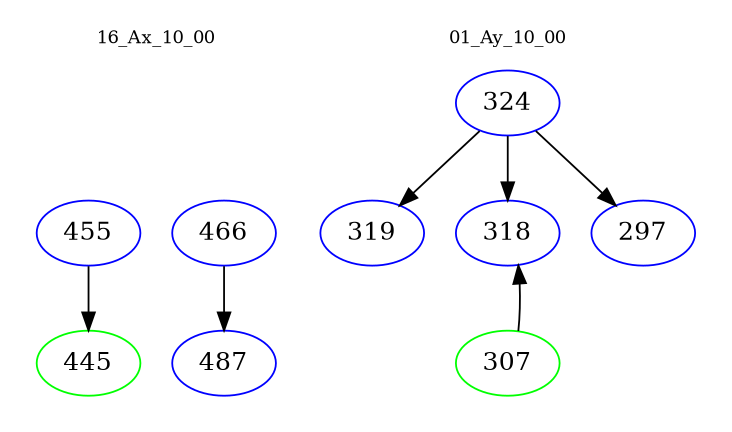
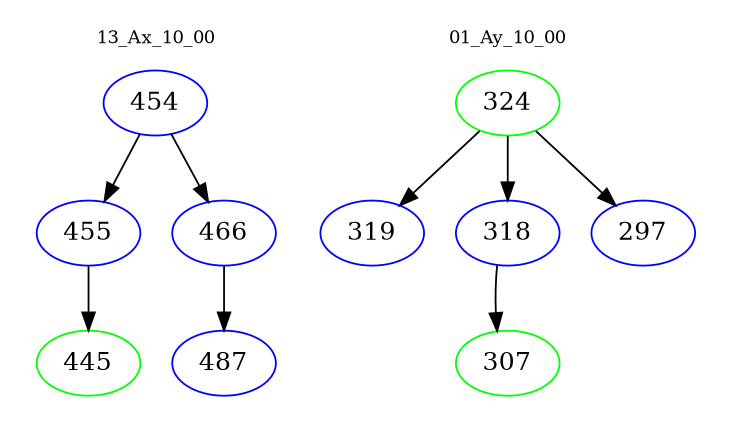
cluster "16_Ax_10_00": label "16_Ax_10_00" -> "13_Ax_10_00"
node "454": added
node "324": color blue -> green
edge "307" -> "318": reversed
